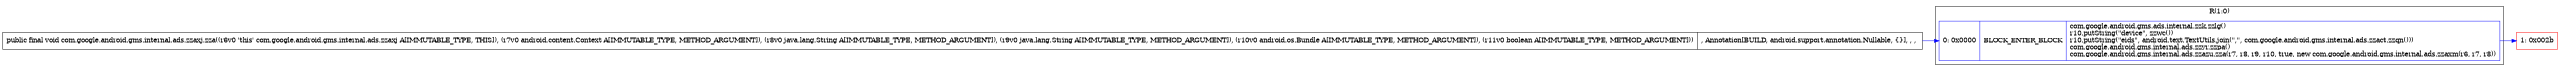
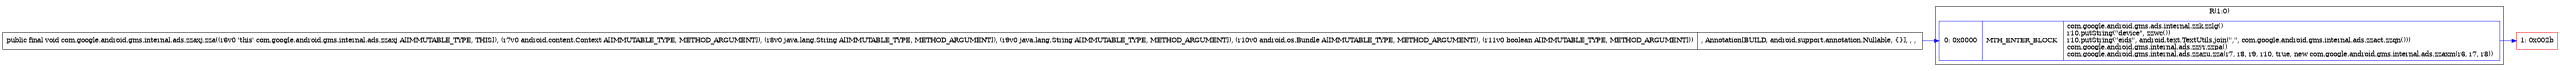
node "0: 0x0000": text "BLOCK_ENTER_BLOCK" -> "MTH_ENTER_BLOCK"
